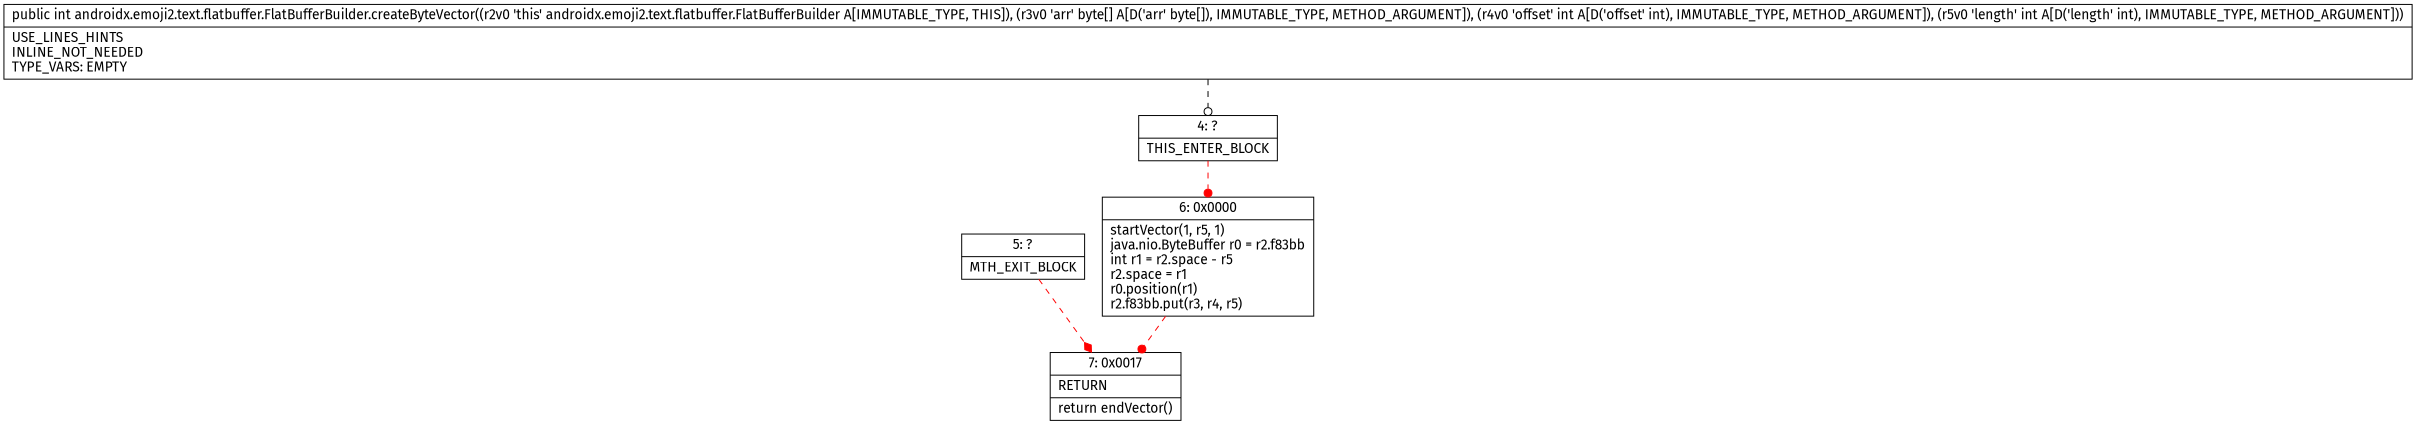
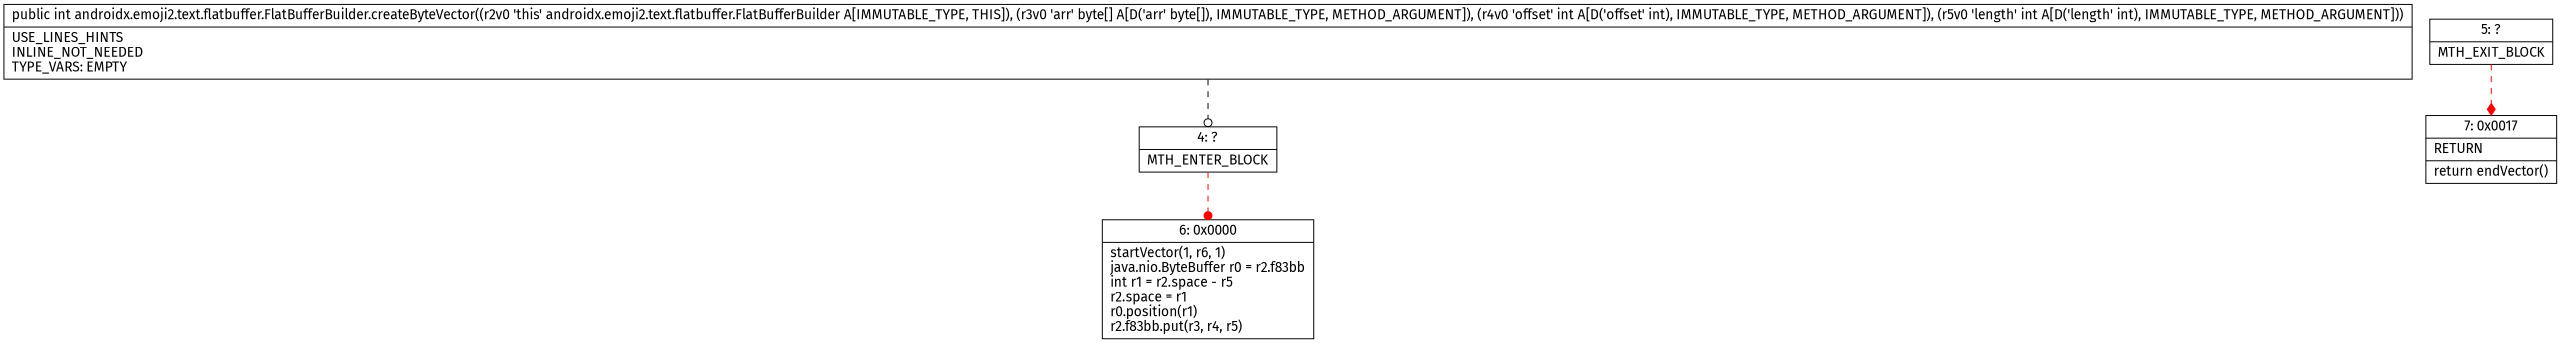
node "4: ?": text "THIS_ENTER_BLOCK" -> "MTH_ENTER_BLOCK"
node "6: 0x0000": text "startVector(1, r5, 1)" -> "startVector(1, r6, 1)"
edge "6: 0x0000" -> "7: 0x0017": removed
